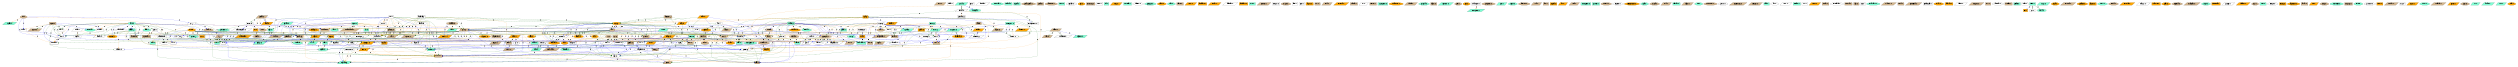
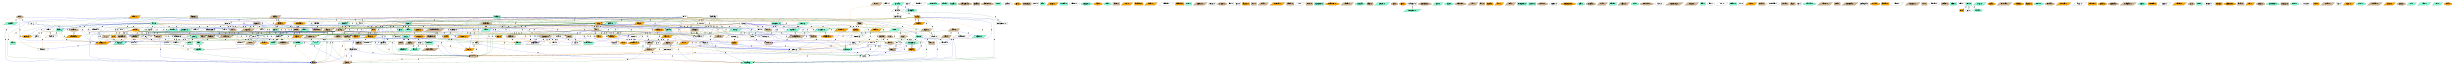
node "timor(5)": shape note -> parallelogram
edge "hussein(5)" -> "thing(3)": now "conquest(2)" -> "thing(3)"
edge "seemed(4)" -> "didn(1)": now "news(8)" -> "didn(1)"
